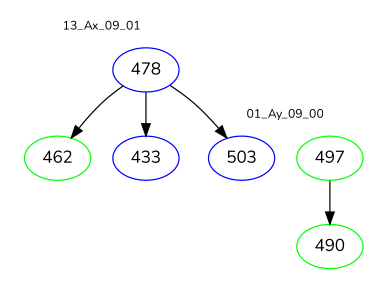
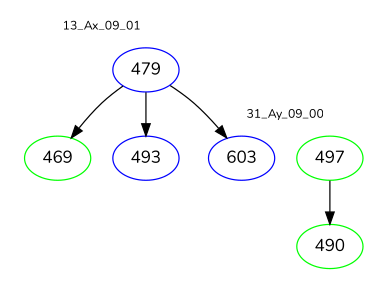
node "478": label "478" -> "479"
cluster "01_Ay_09_00": label "01_Ay_09_00" -> "31_Ay_09_00"
node "462": label "462" -> "469"
node "433": label "433" -> "493"
node "503": label "503" -> "603"
